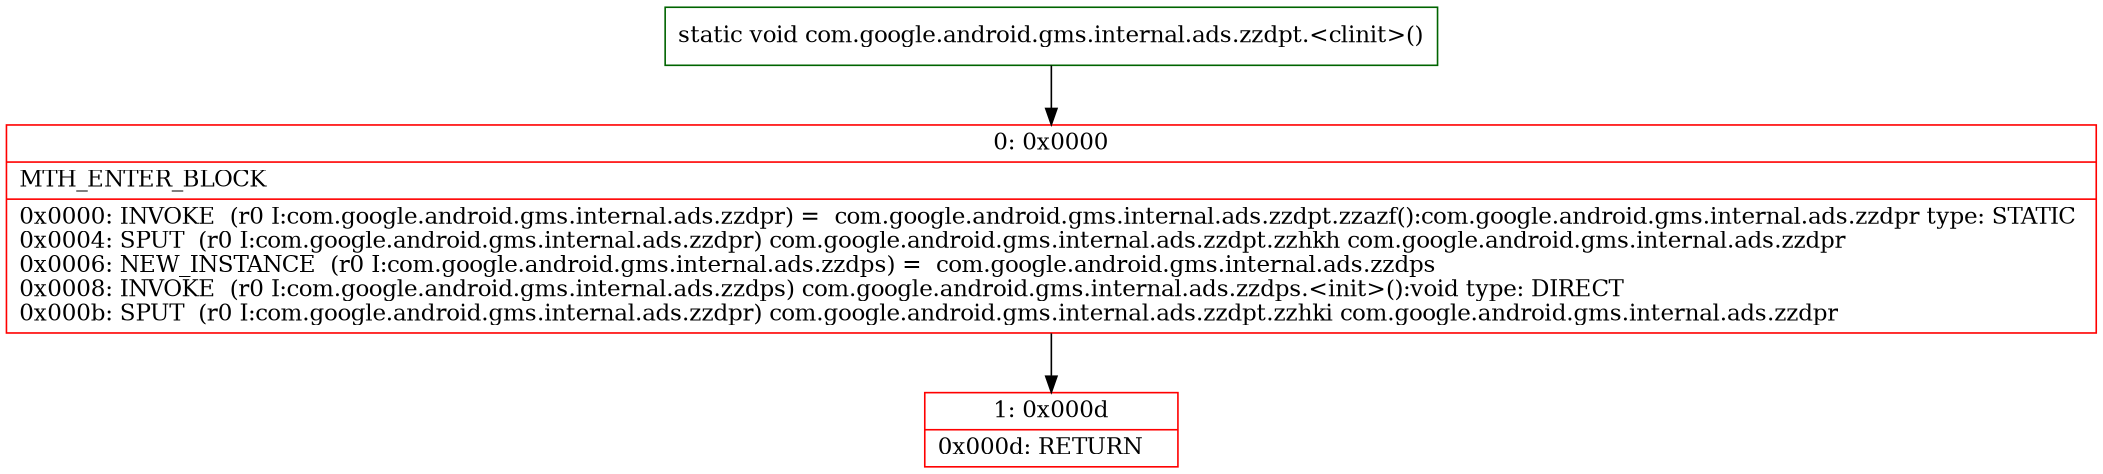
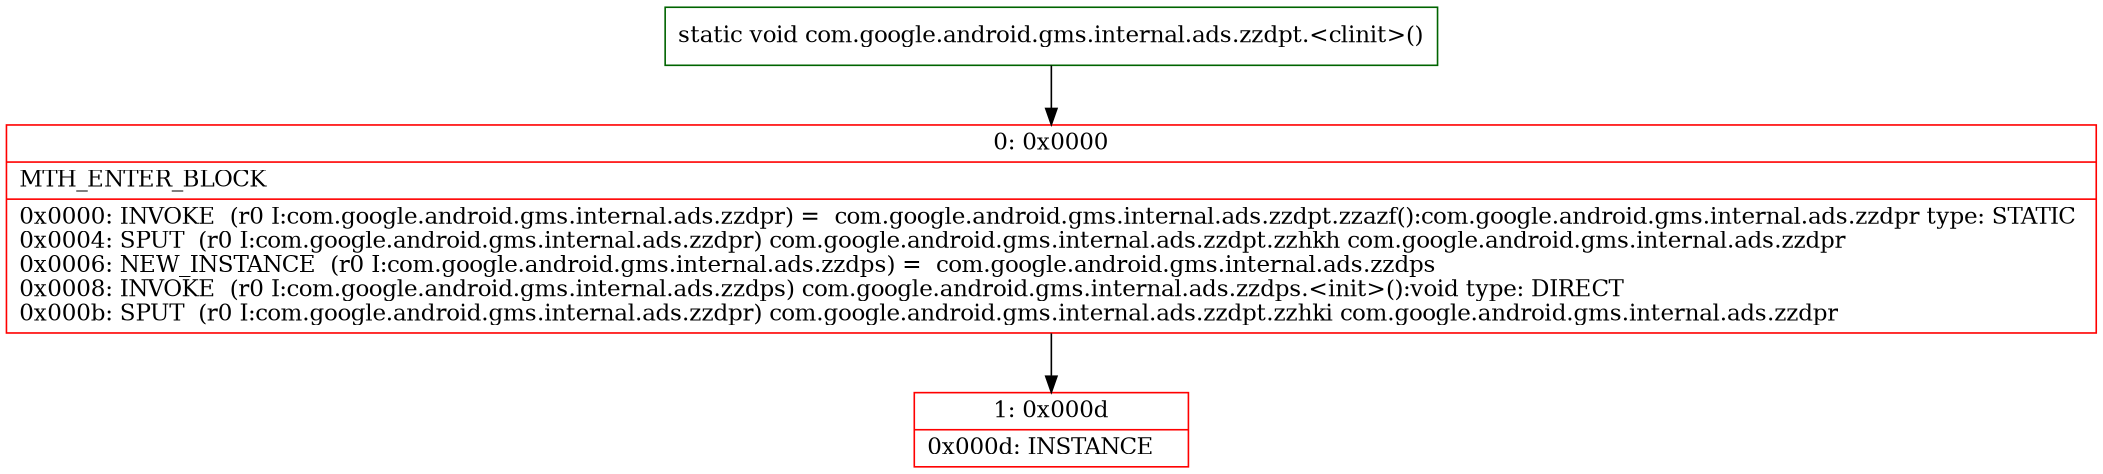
node "1: 0x000d": text "0x000d: RETURN" -> "0x000d: INSTANCE"
